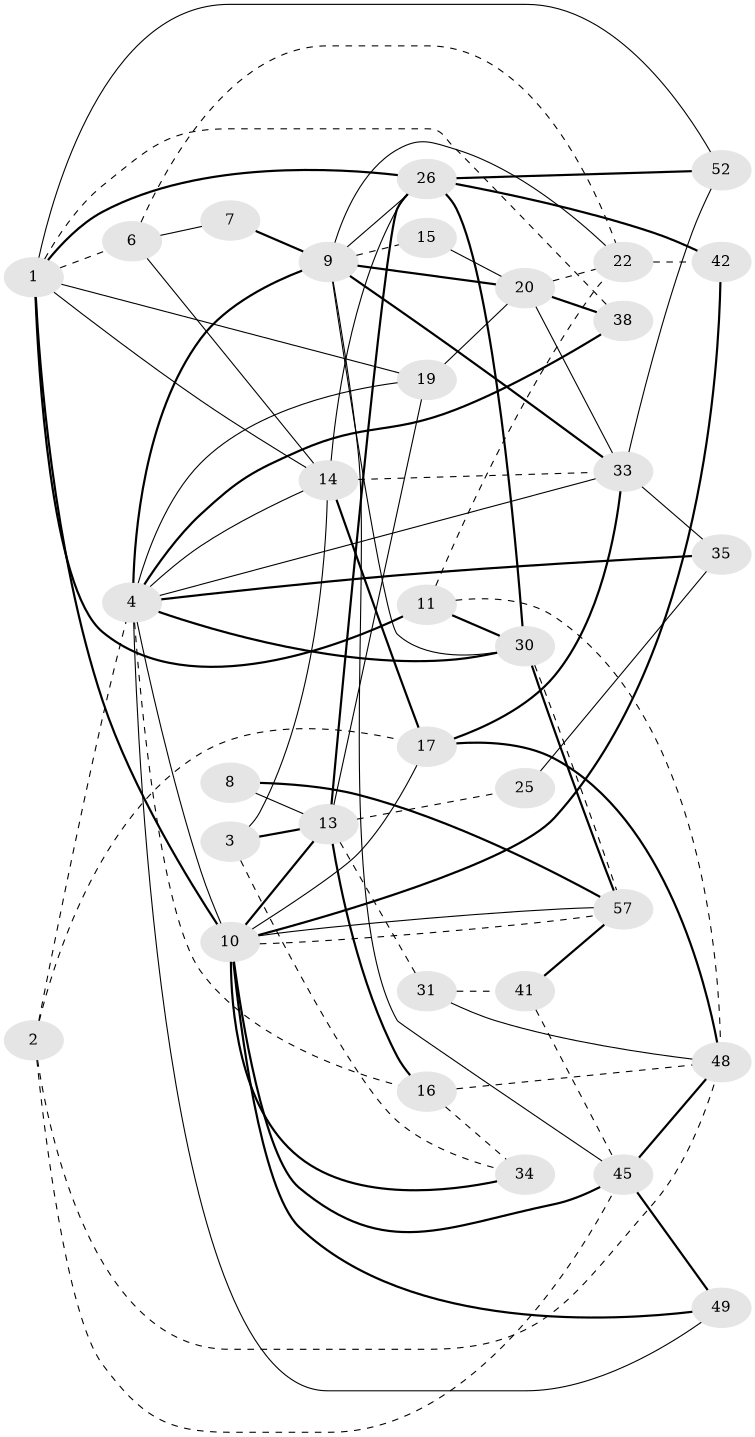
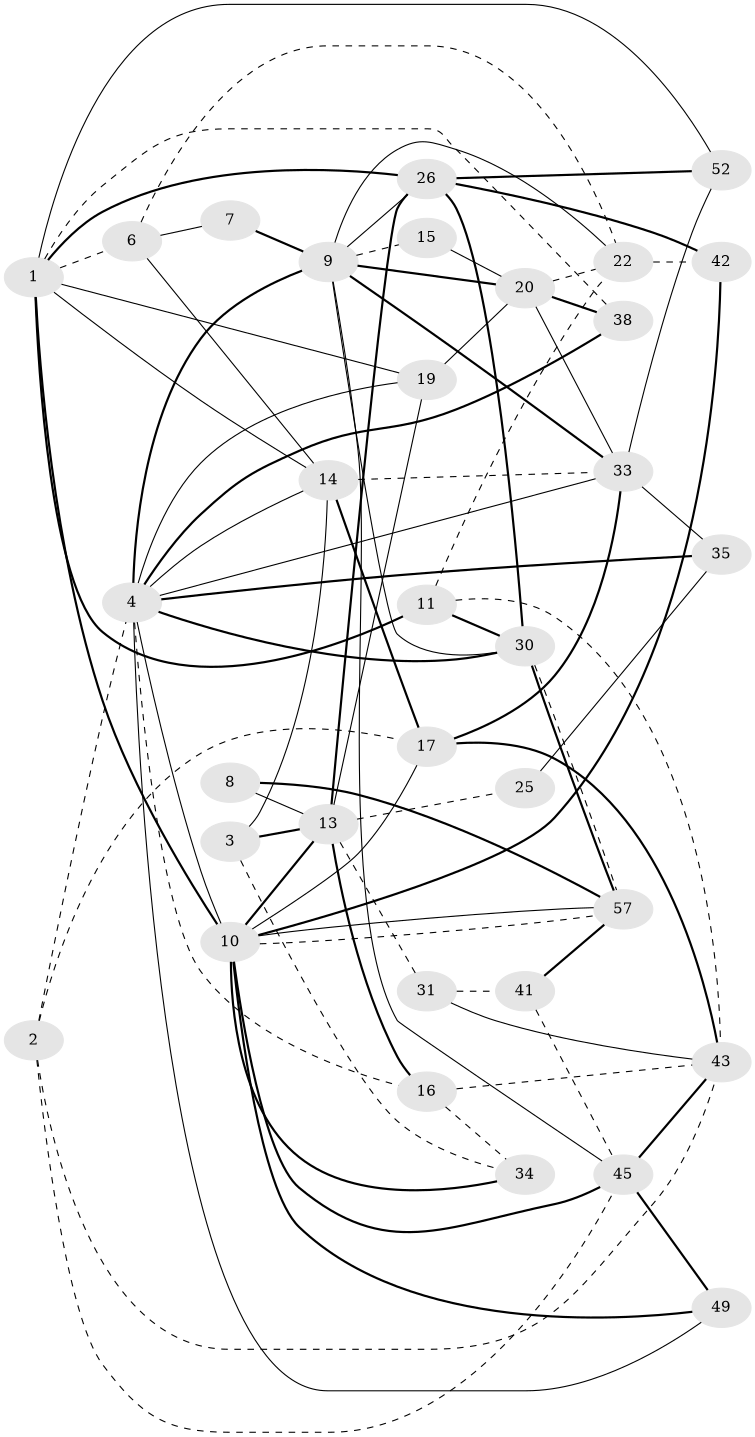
edge "26" -- "14": removed
node "48": label "48" -> "43"
